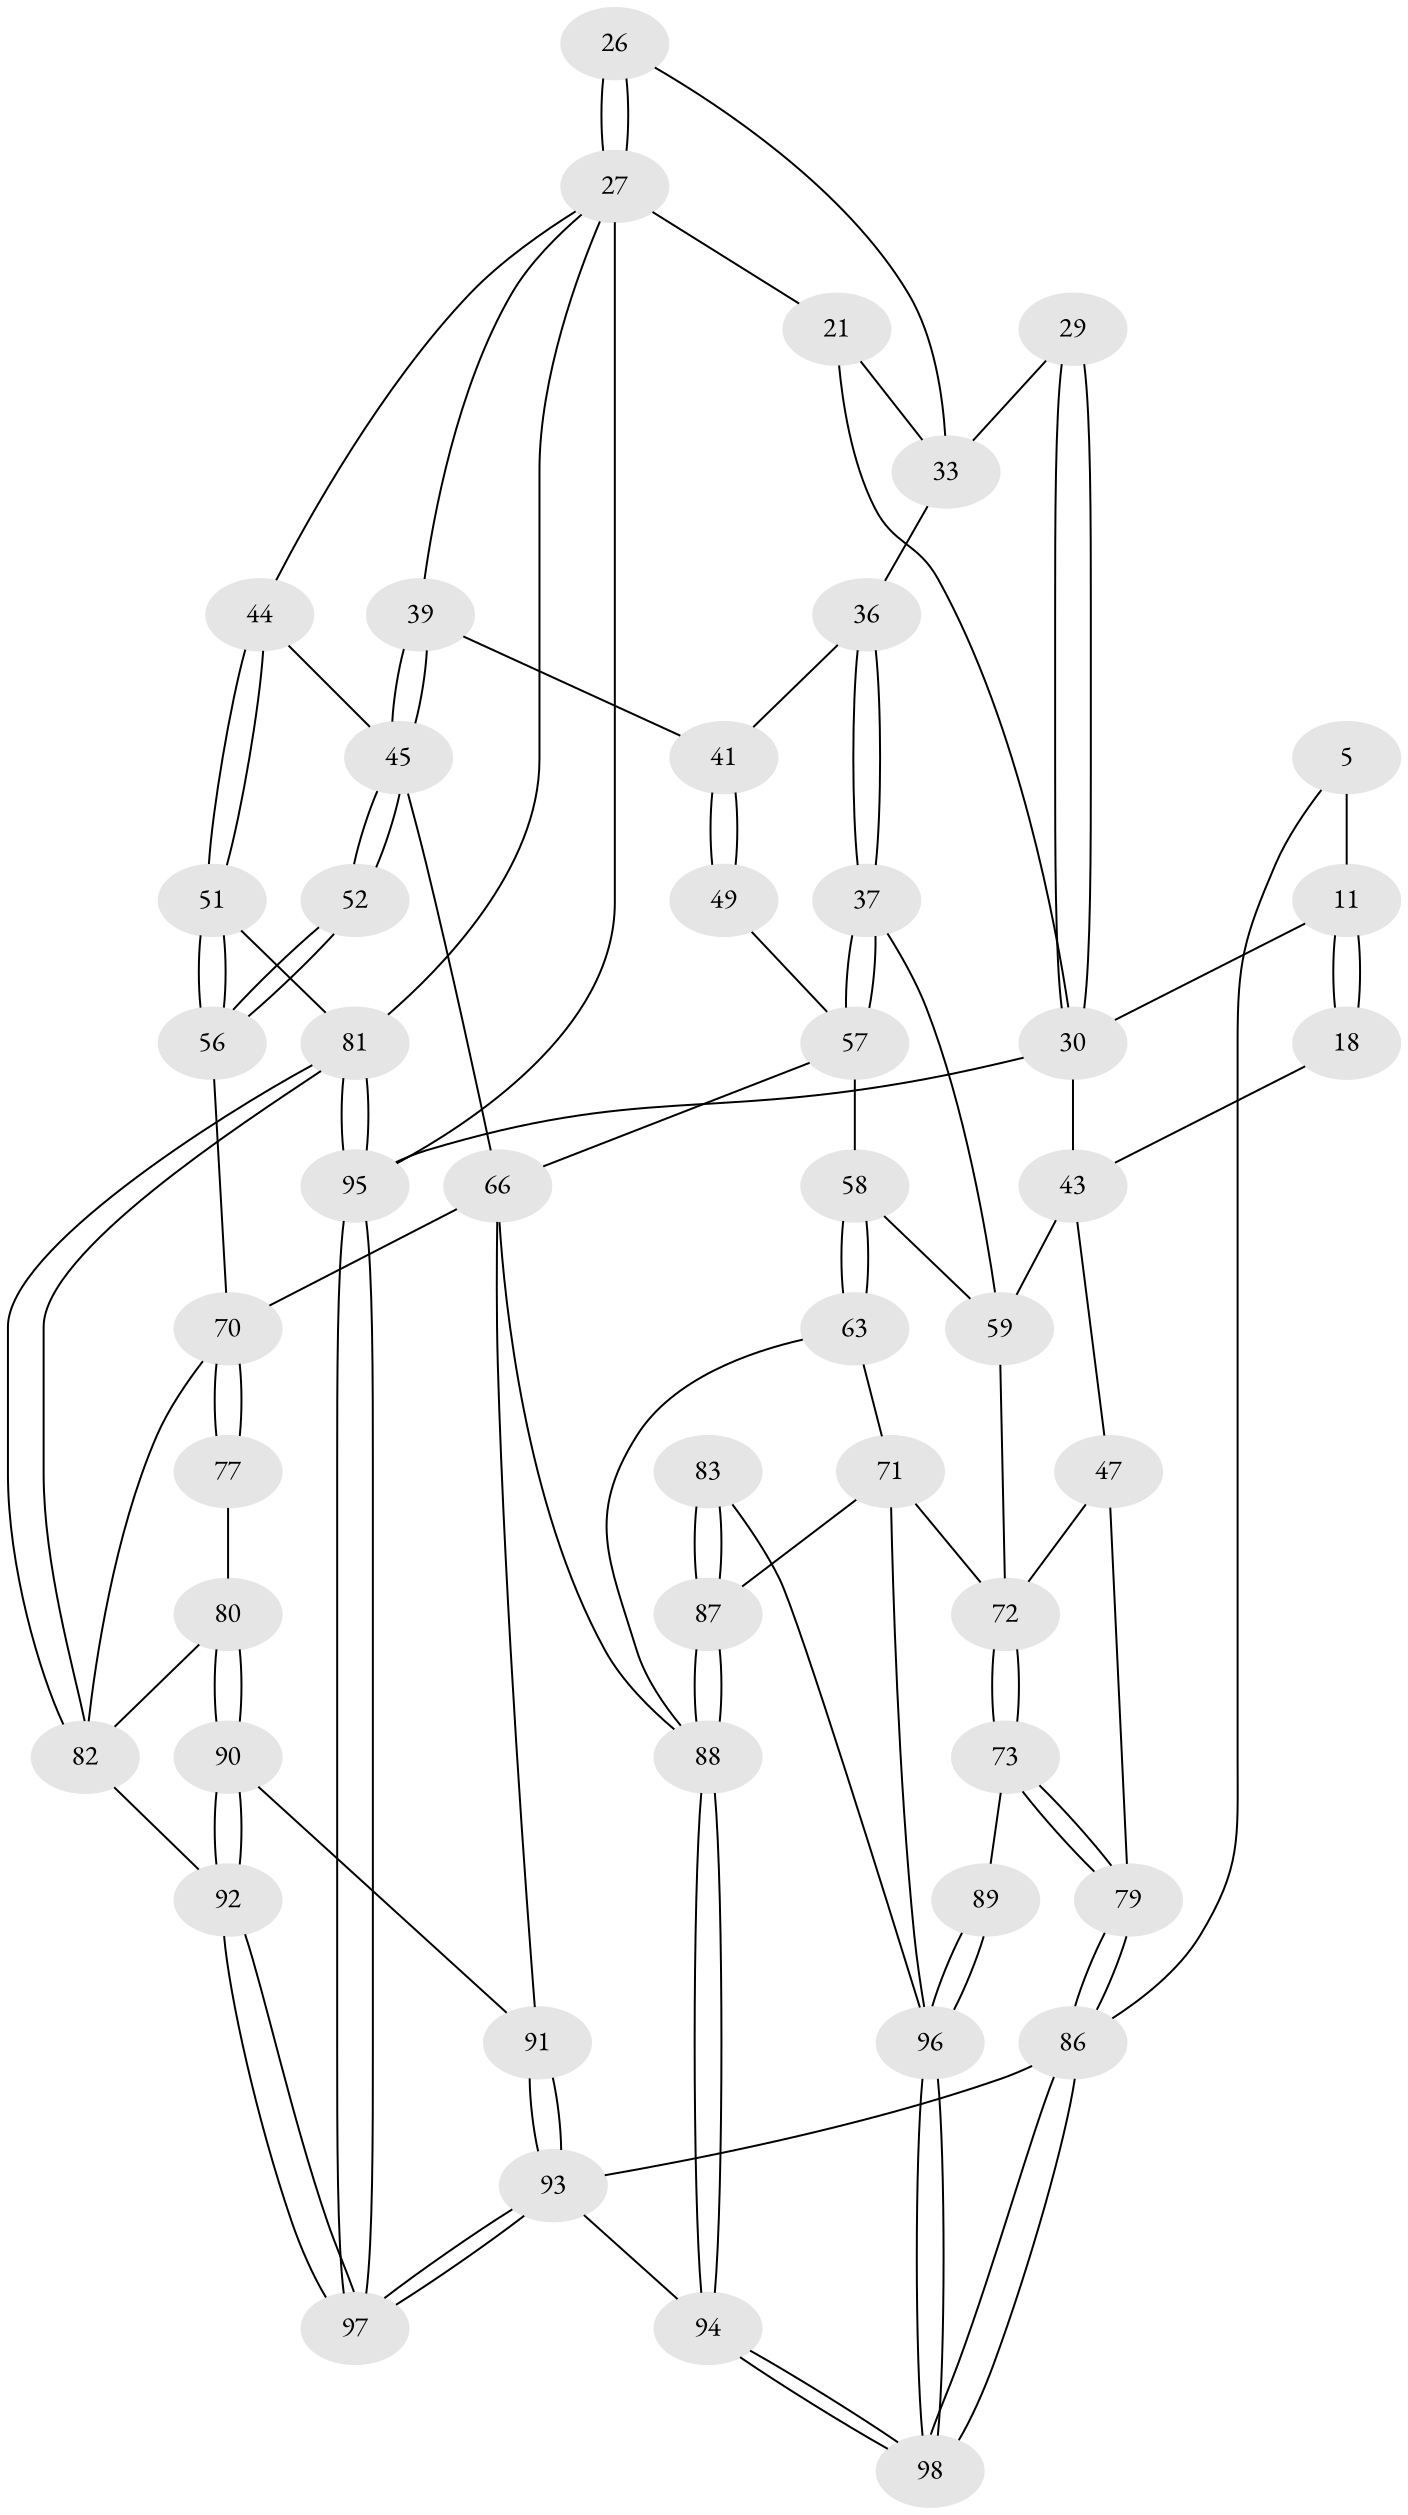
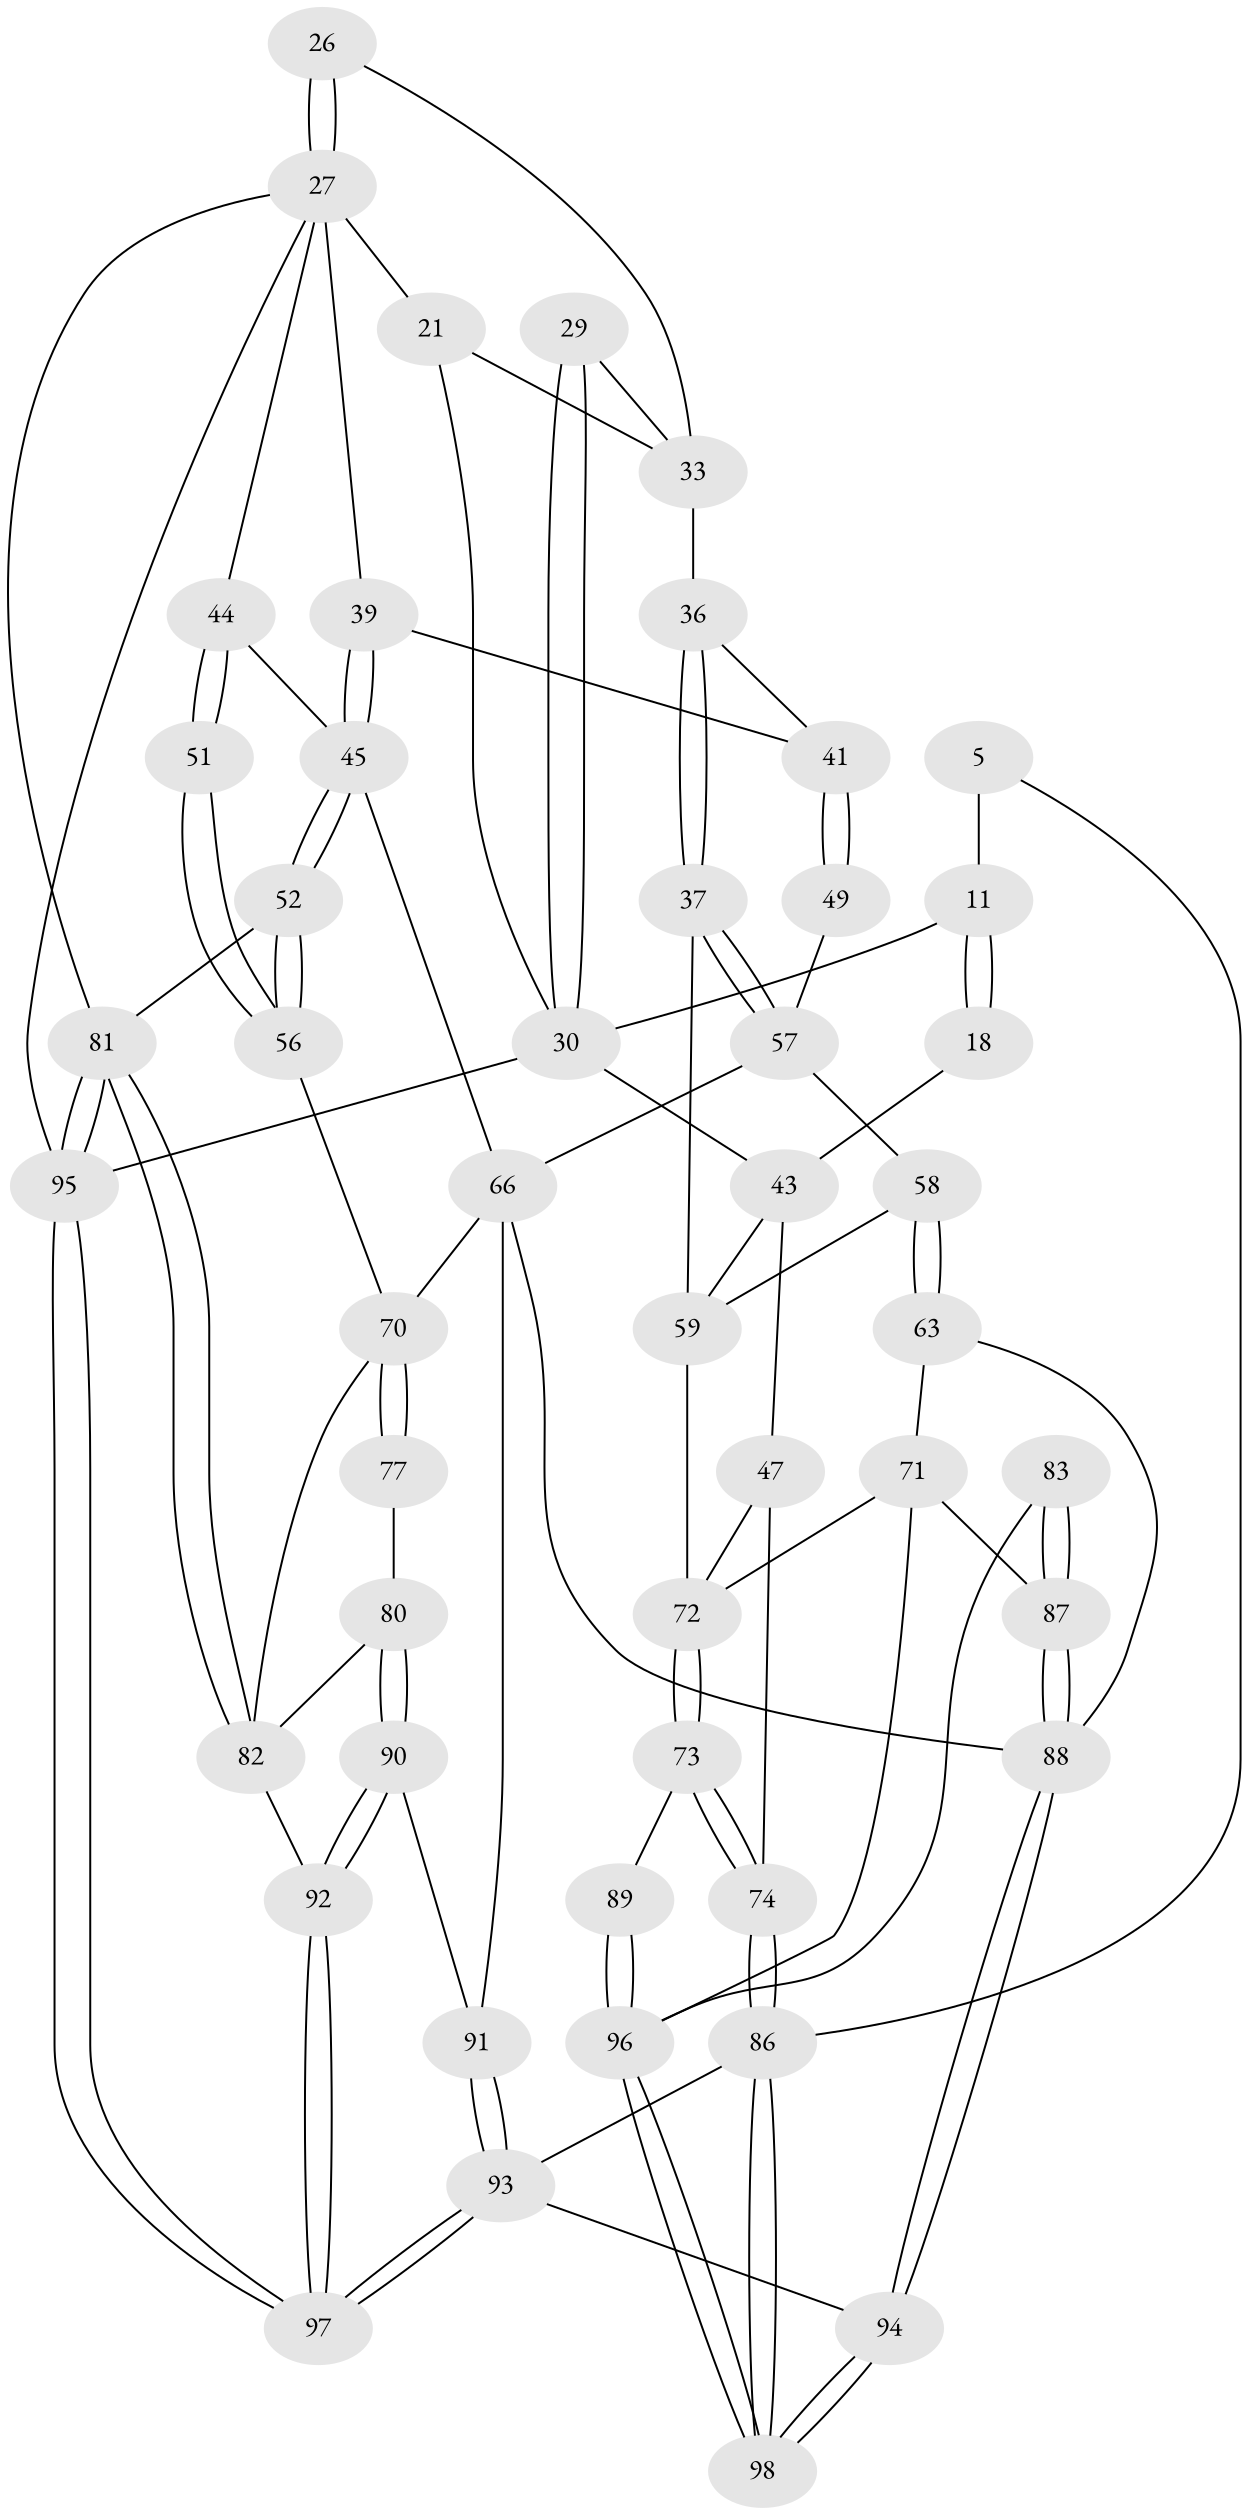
edge "51" -- "81": now "52" -- "81"
node "79": label "79" -> "74"
